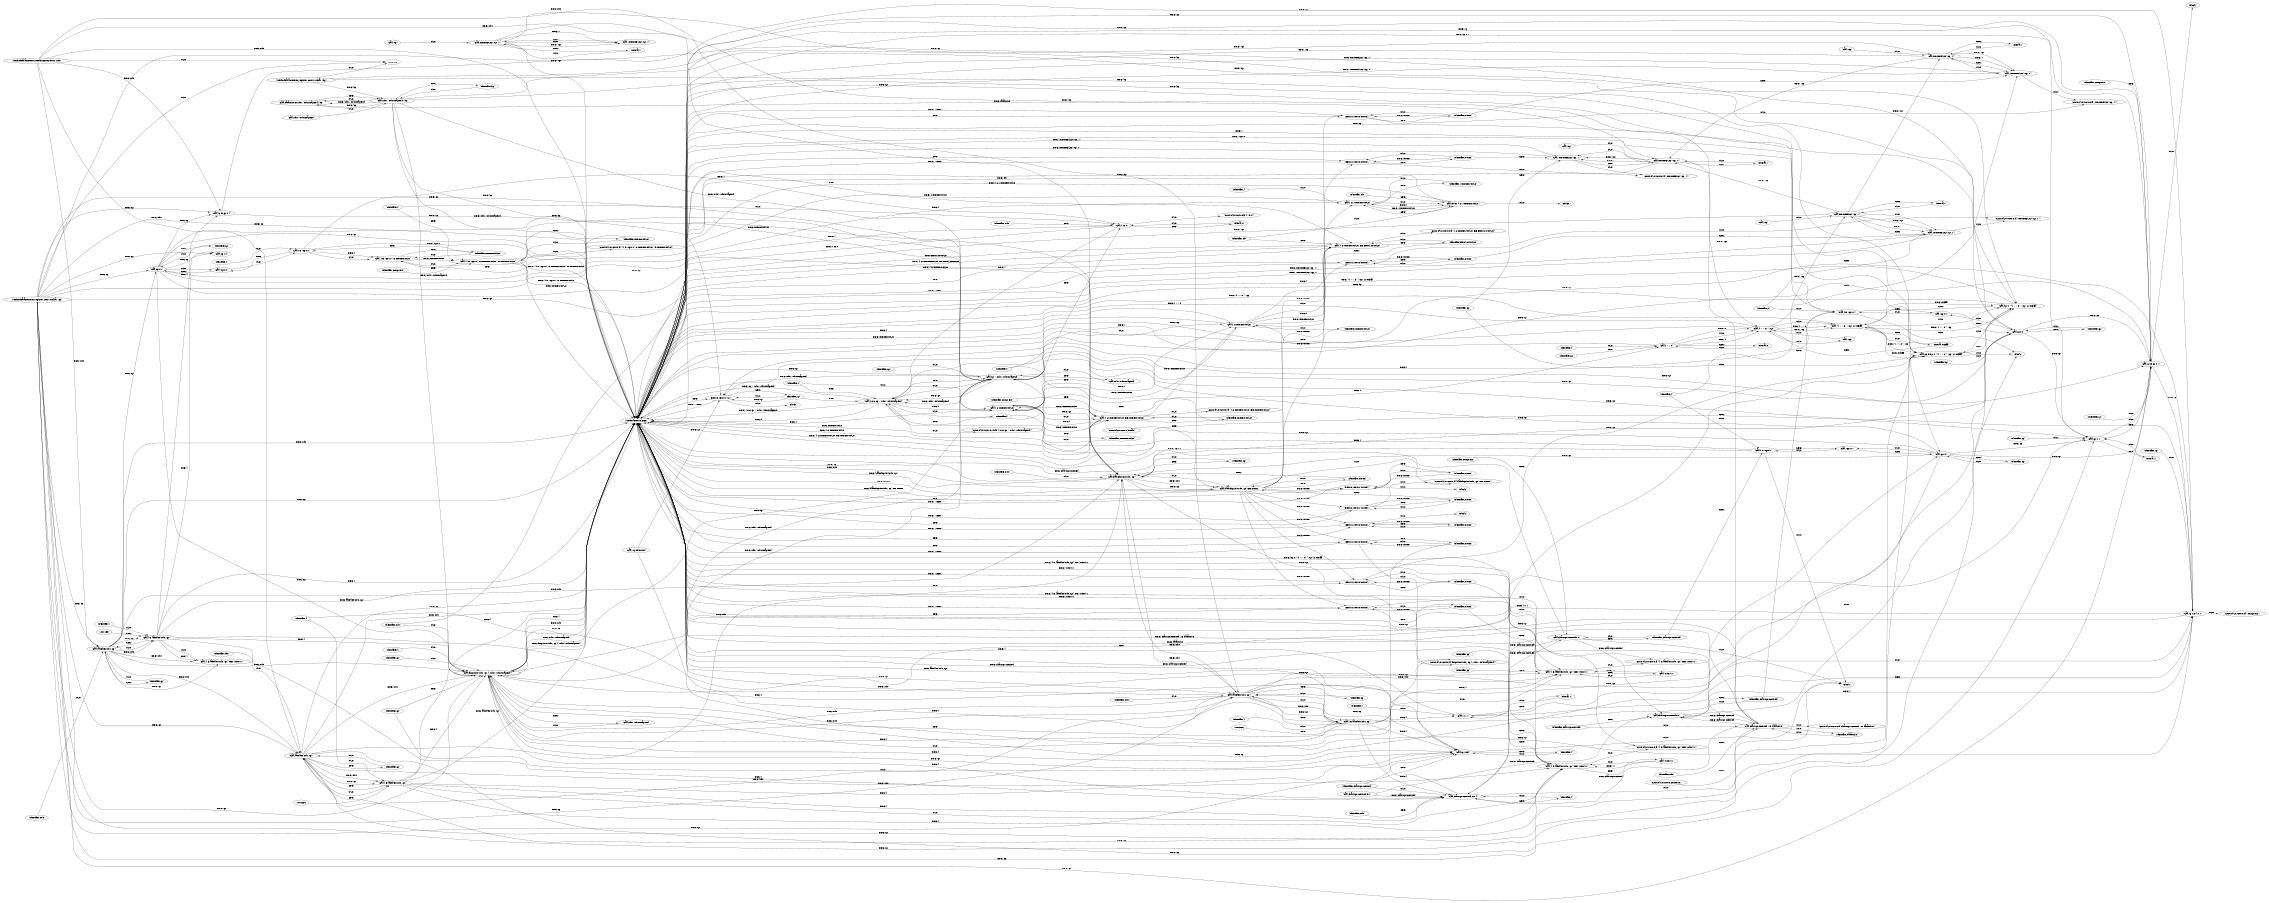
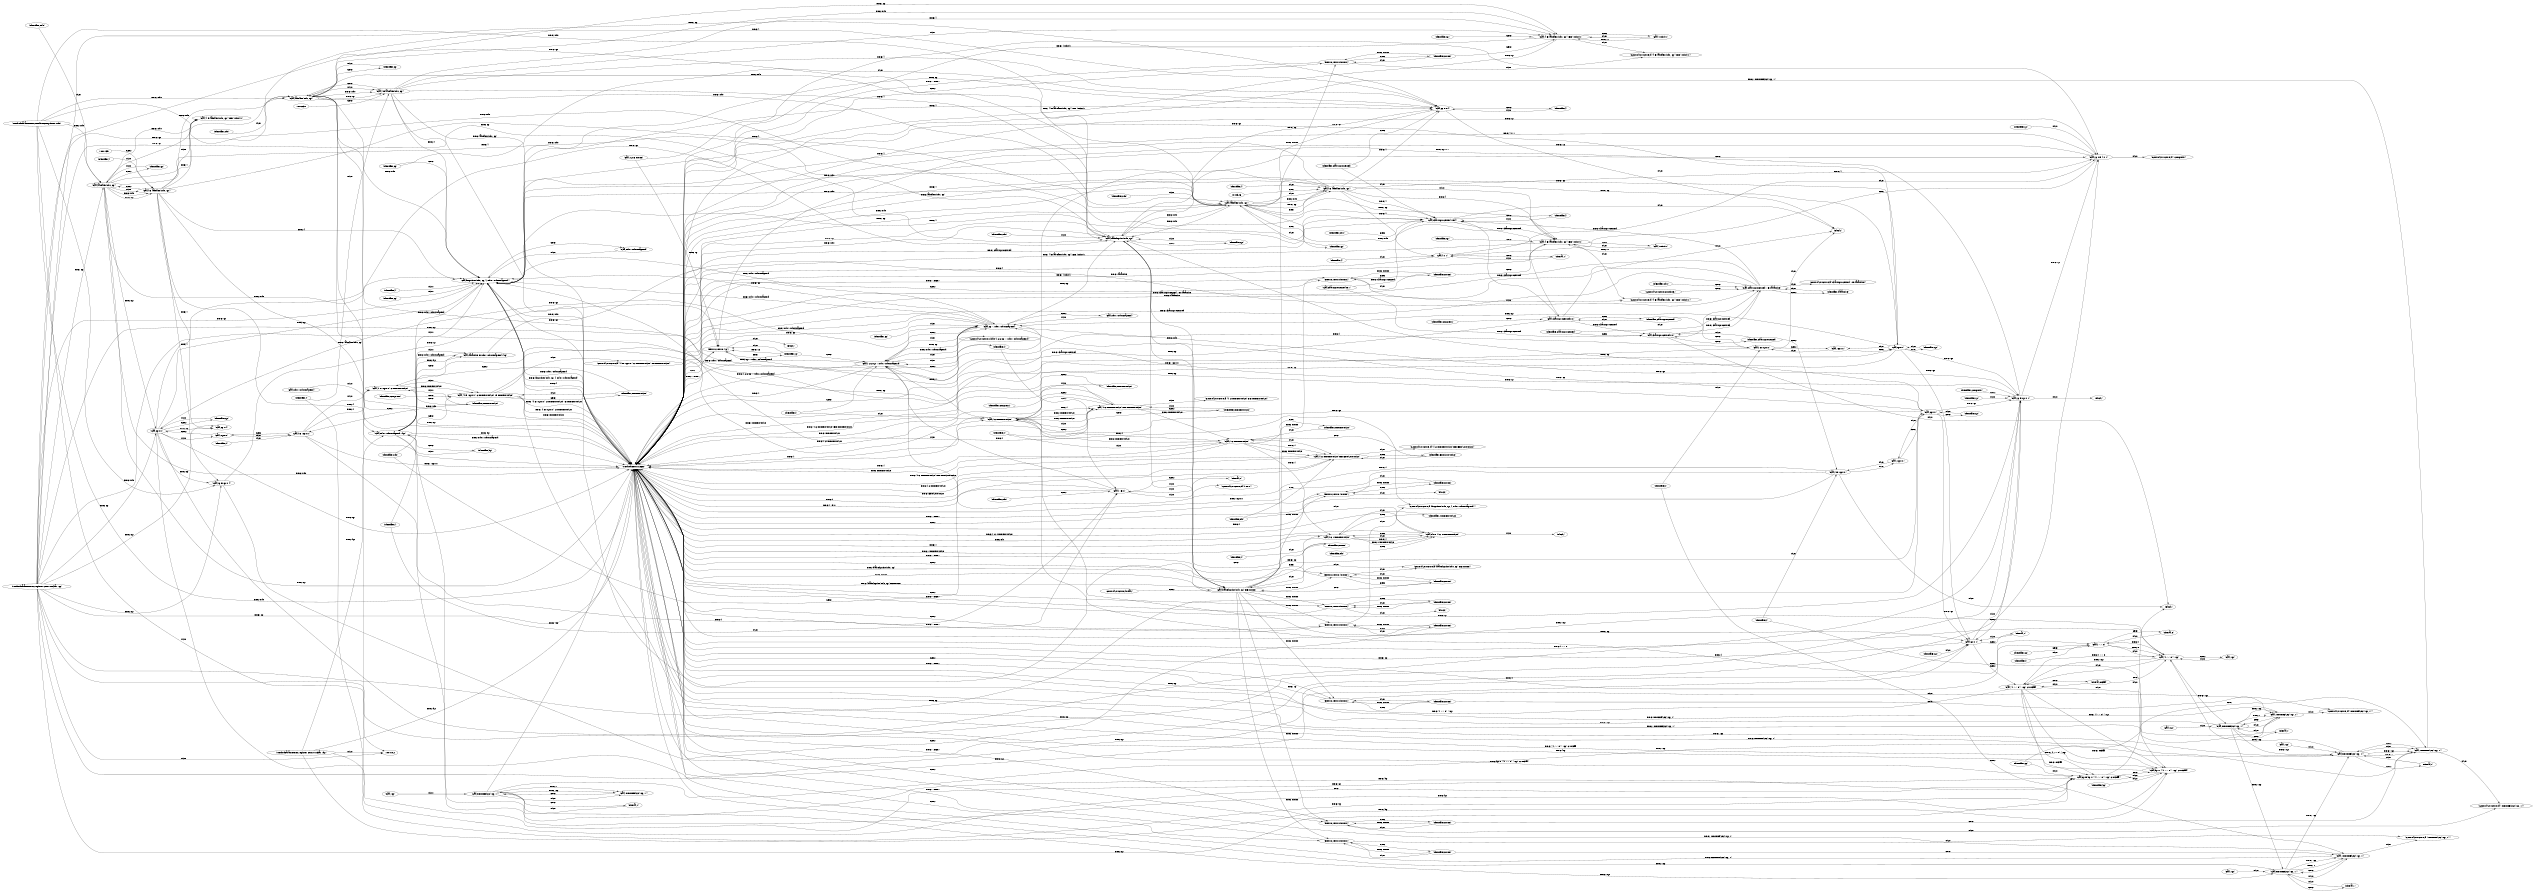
edge "(Call,bp + (((i << 8) | *cp) & 0x3fff))" -> "(Call,((i << 8) | *cp) & 0x3fff)": now "(Call,cp + 1)" -> "(Call,((i << 8) | *cp) & 0x3fff)"
edge "(MethodParameterIn,register const u_char *bp)" -> "(MethodReturn,RET)": added, label "DDG: bp"
